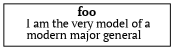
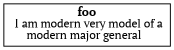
node "foo": text "I am the very model of a" -> "I am modern very model of a"
